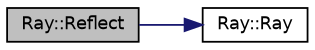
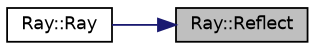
edge "Ray::Reflect" -> "Ray::Ray": reversed
